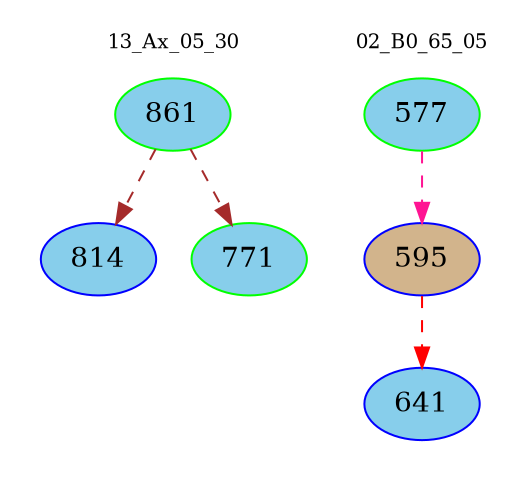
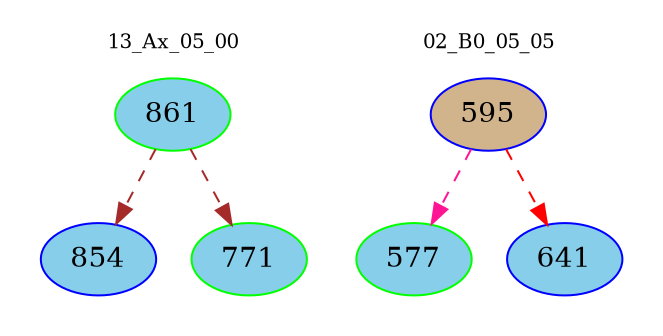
cluster "13_Ax_05_30": label "13_Ax_05_30" -> "13_Ax_05_00"
cluster "02_B0_65_05": label "02_B0_65_05" -> "02_B0_05_05"
edge "577" -> "595": reversed
node "814": label "814" -> "854"
